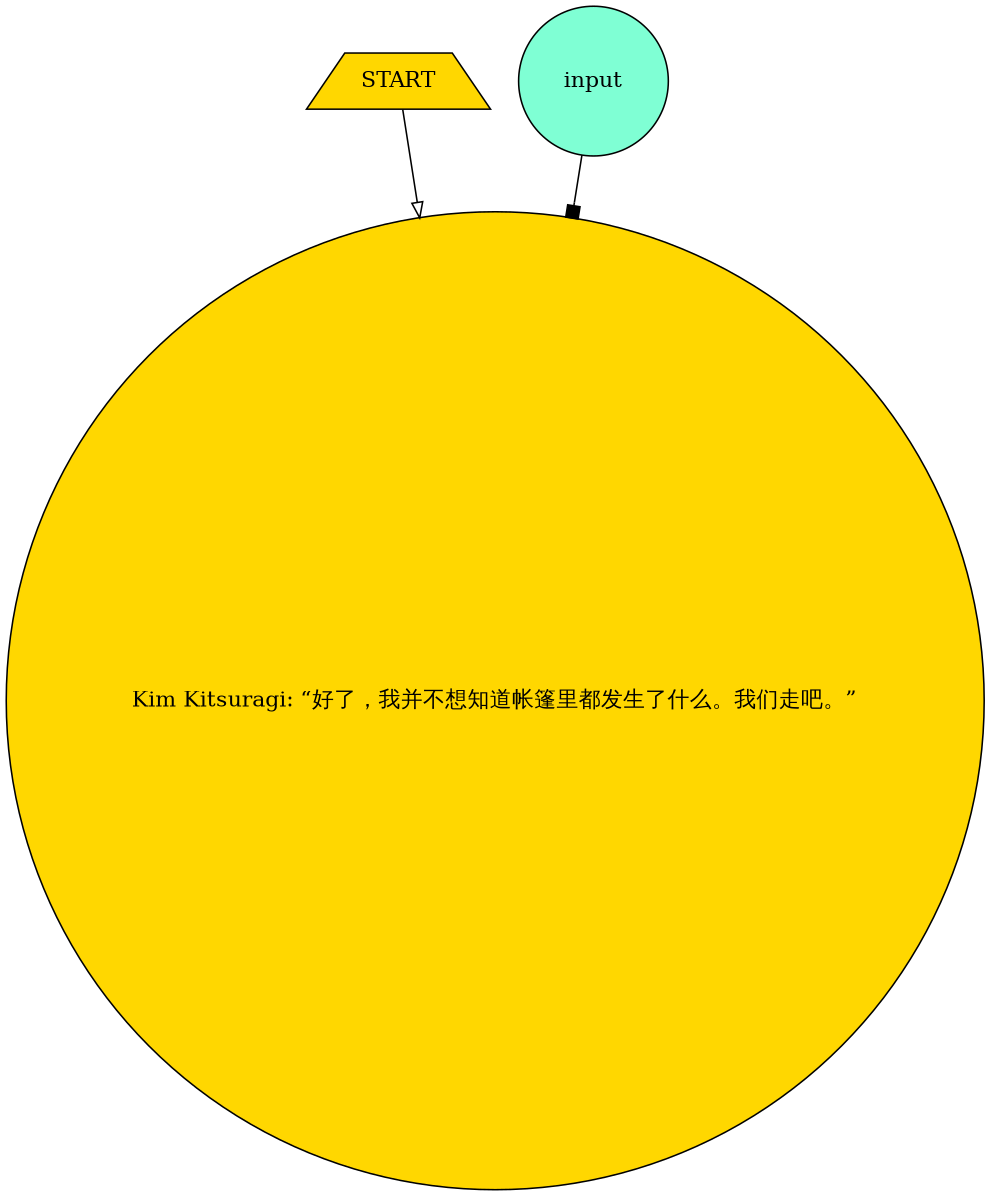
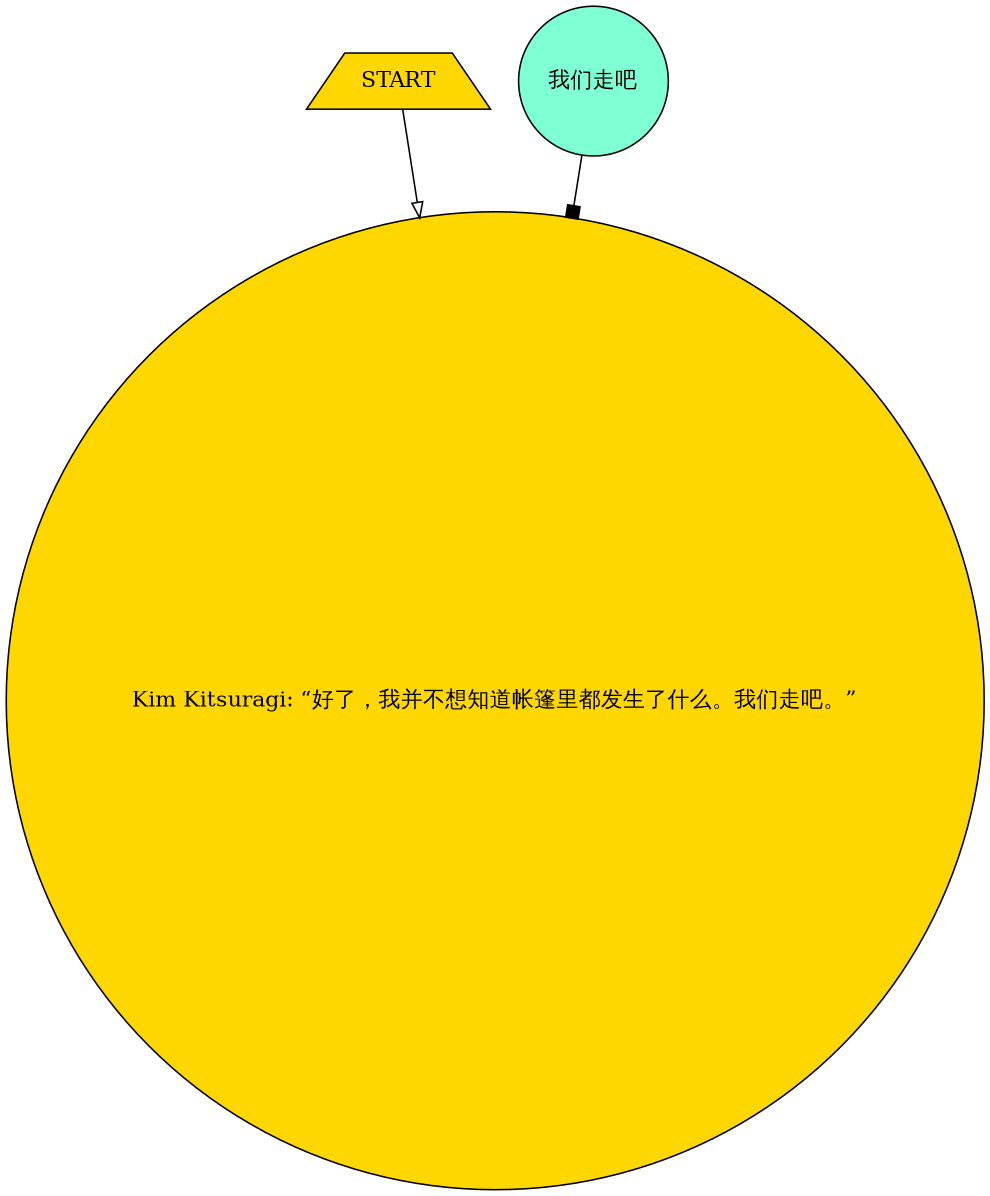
node "input": label "input" -> "我们走吧"
